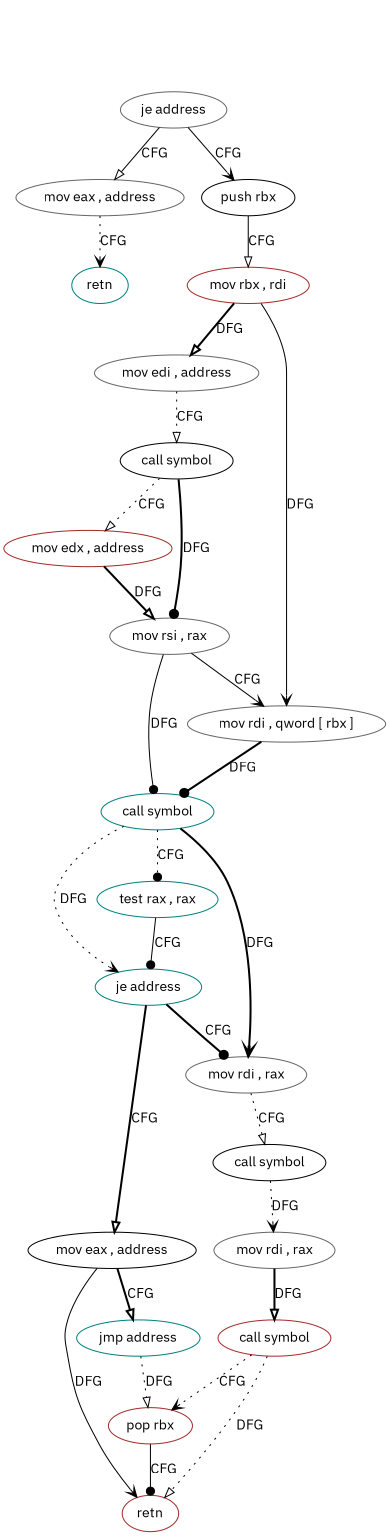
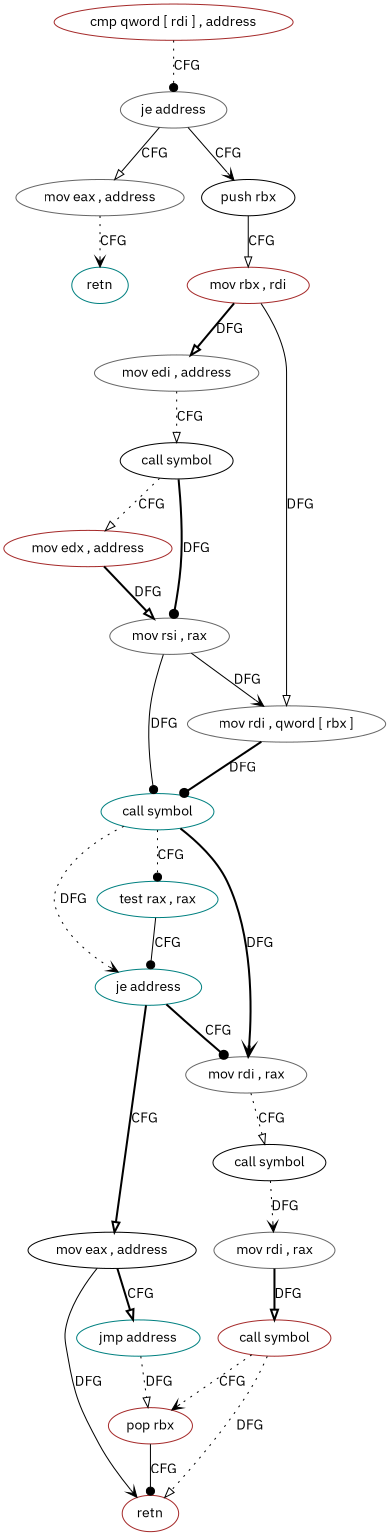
node "cmp qword [ rdi ] , address": added
edge "mov rbx , rdi" -> "mov rdi , qword [ rbx ]": arrowhead vee -> onormal
edge "mov rsi , rax" -> "mov rdi , qword [ rbx ]": label "CFG" -> "DFG"
